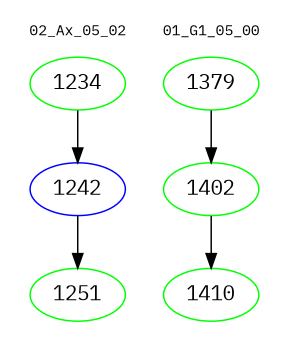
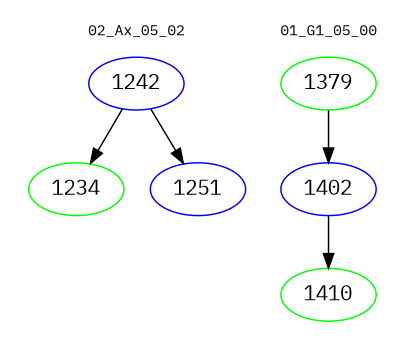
edge "1234" -> "1242": reversed
node "1402": color green -> blue
node "1251": color green -> blue
